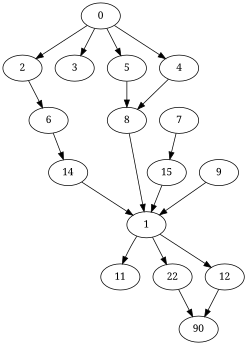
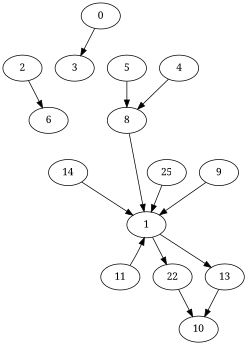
edge "0" -> "5": removed
edge "0" -> "2": removed
edge "0" -> "4": removed
node "7": removed
edge "6" -> "14": removed
node "15": label "15" -> "25"
edge "1" -> "11": reversed
node "12": label "12" -> "13"
node "90": label "90" -> "10"
